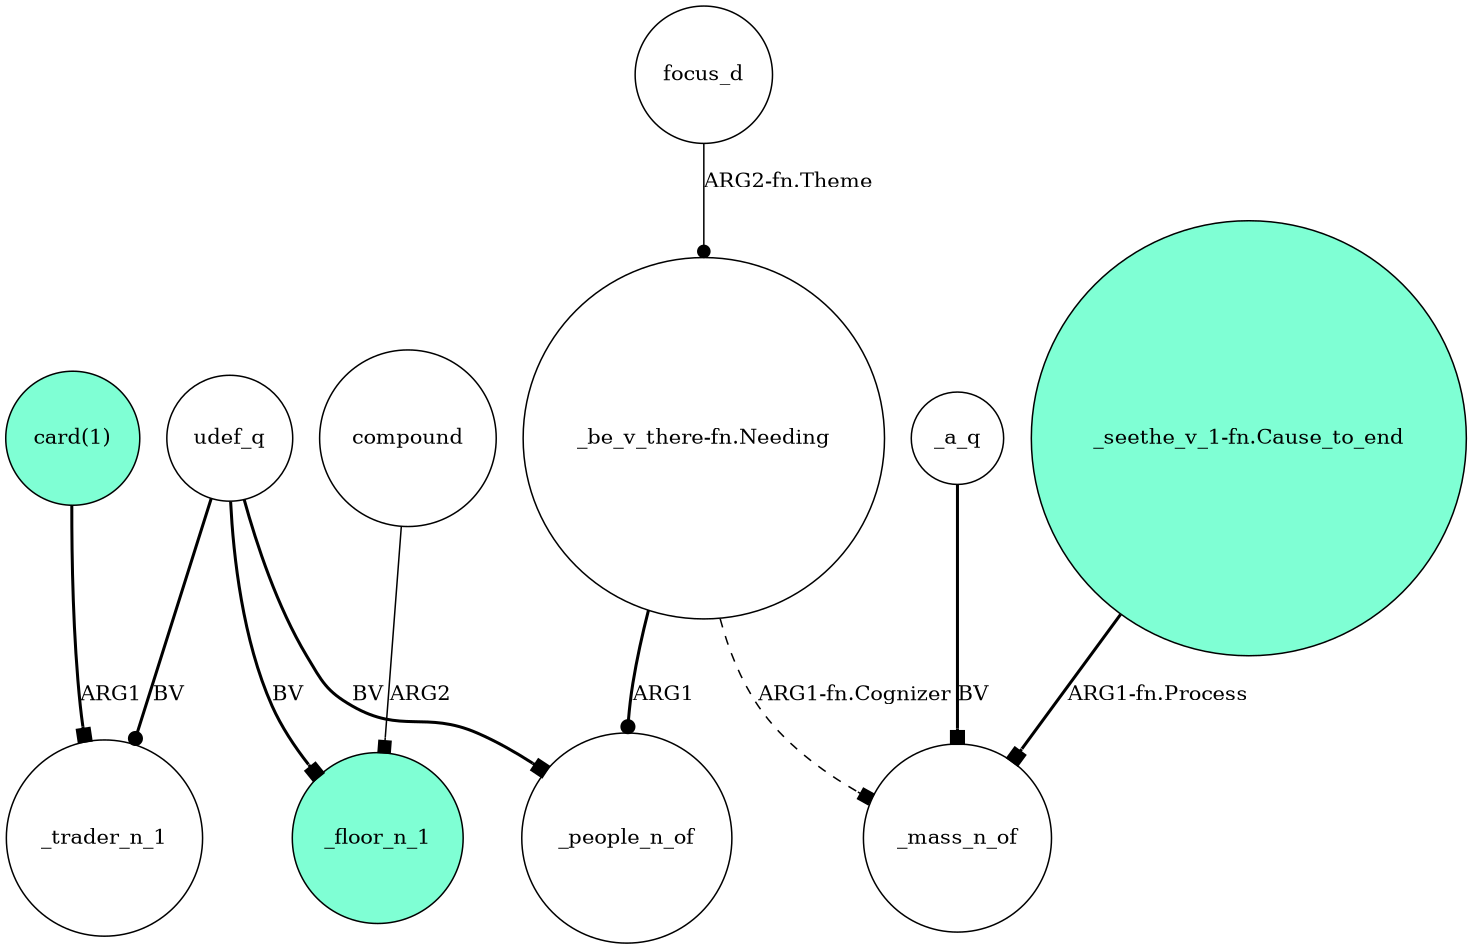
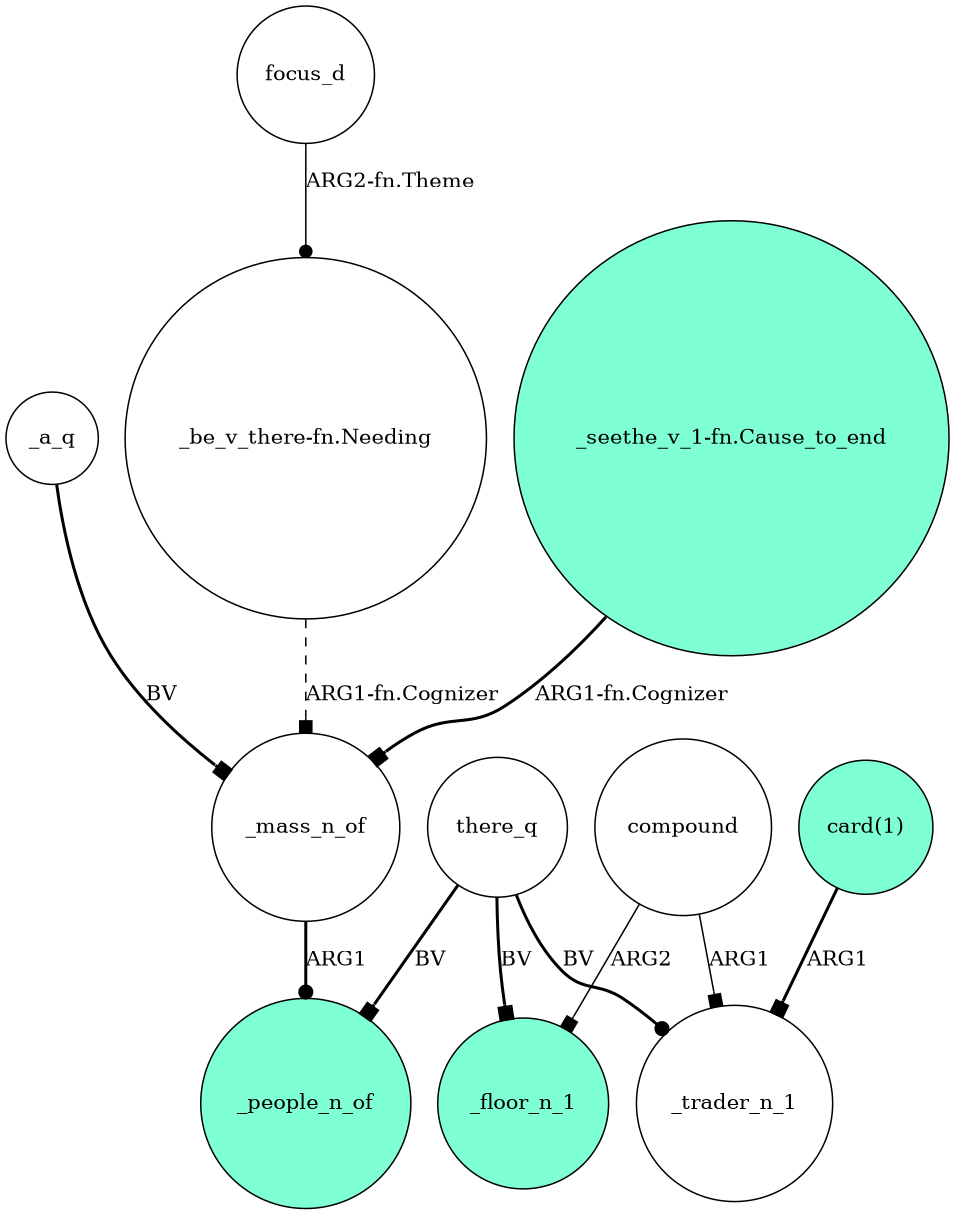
node "udef_q": label "udef_q" -> "there_q"
edge "_be_v_there-fn.Needing" -> "_people_n_of": now "_mass_n_of" -> "_people_n_of"
edge "_seethe_v_1-fn.Cause_to_end" -> "_mass_n_of": label "ARG1-fn.Process" -> "ARG1-fn.Cognizer"
node "_people_n_of": fillcolor white -> aquamarine
edge "compound" -> "_trader_n_1": added, label "ARG1"
